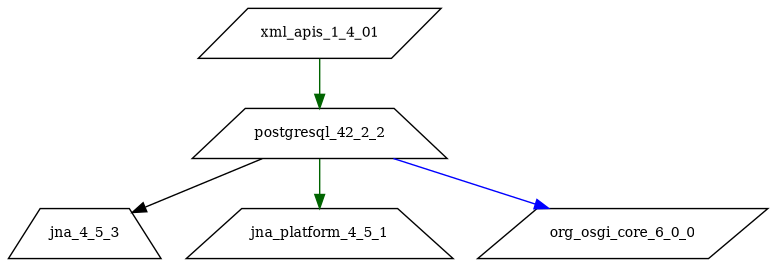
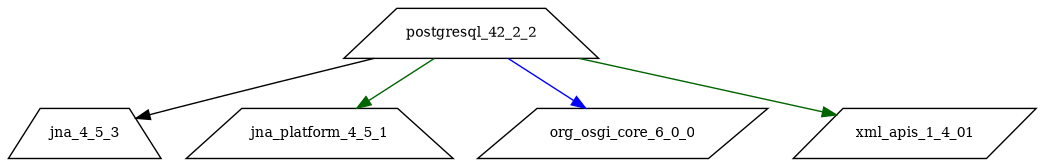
edge "xml_apis_1_4_01" -> "postgresql_42_2_2": reversed
